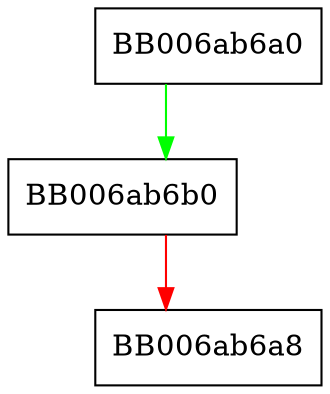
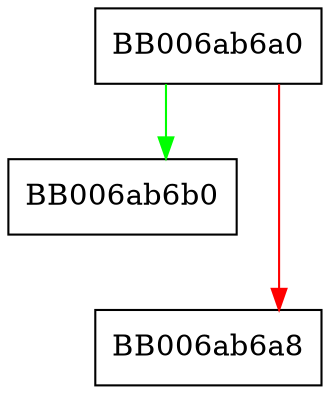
edge "BB006ab6b0" -> "BB006ab6a8": now "BB006ab6a0" -> "BB006ab6a8"
